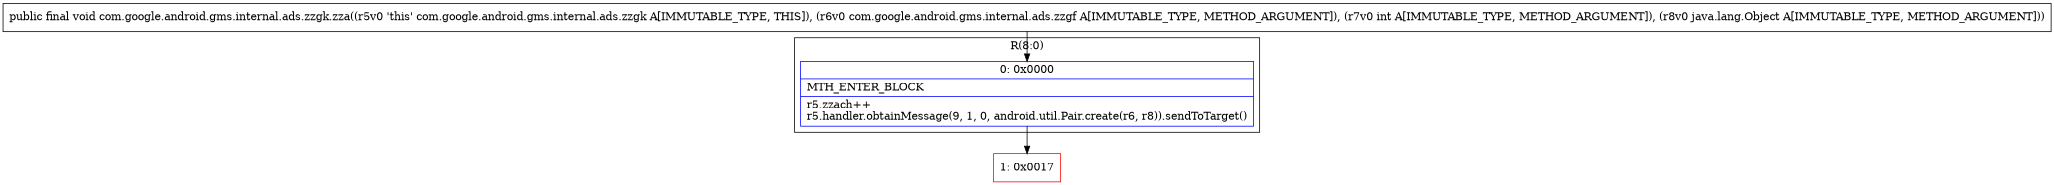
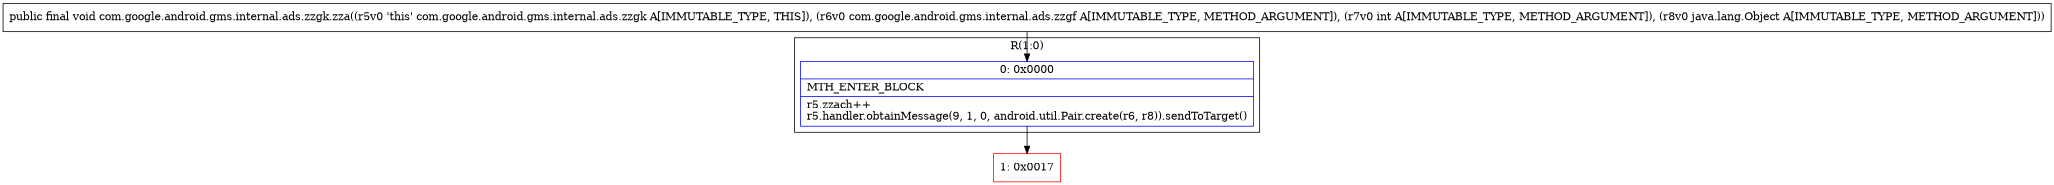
cluster "R(8:0)": label "R(8:0)" -> "R(1:0)"
